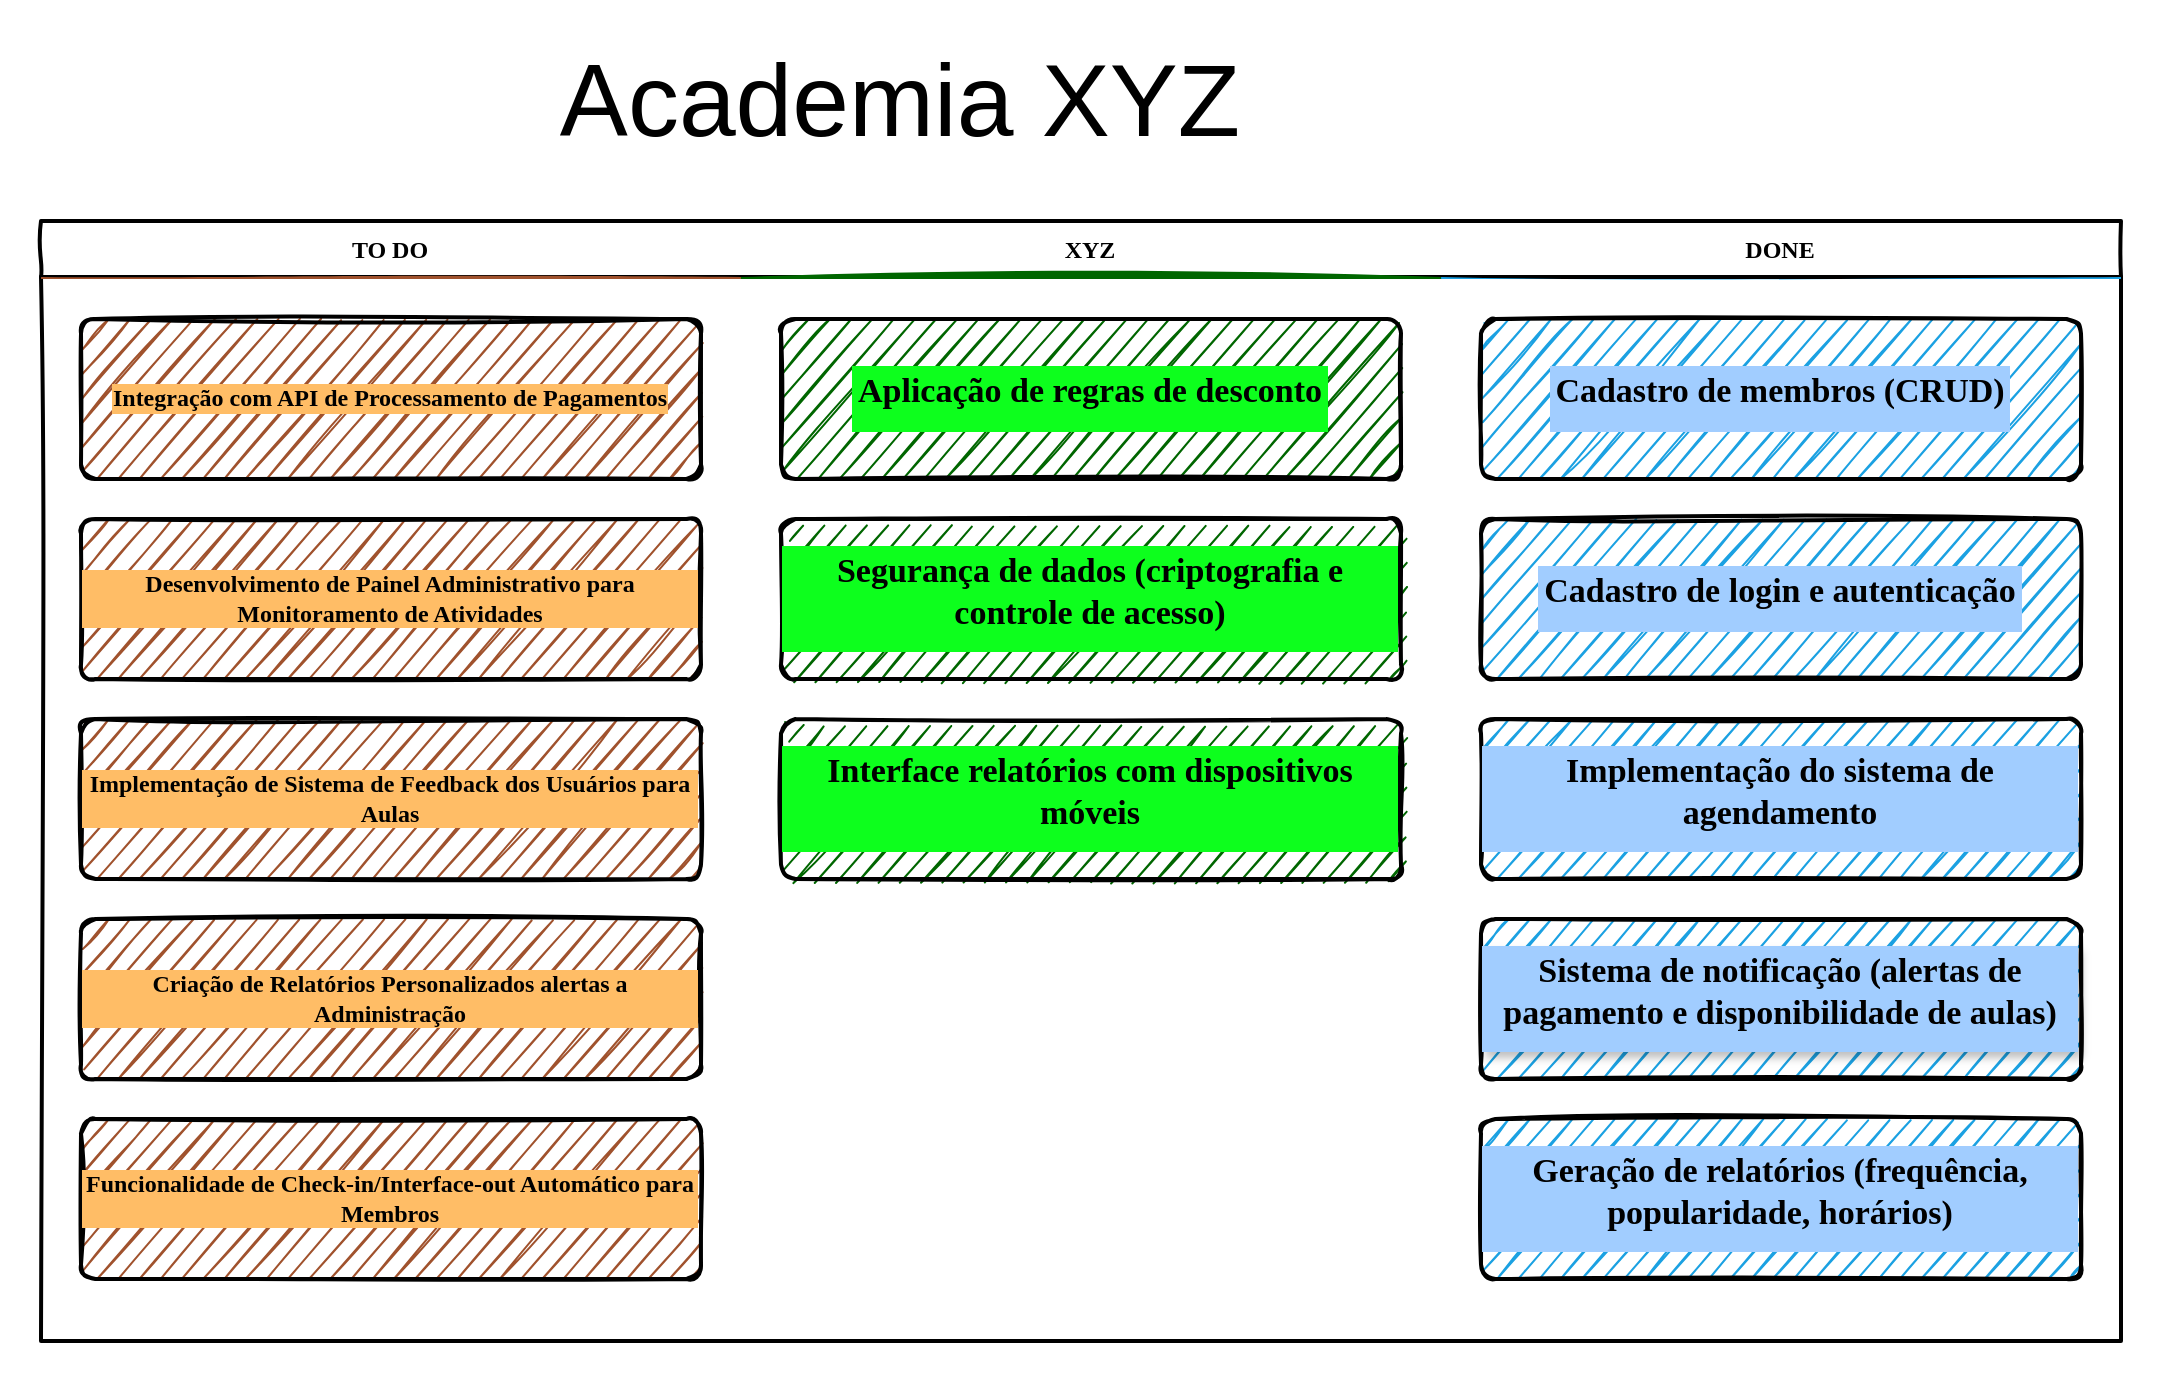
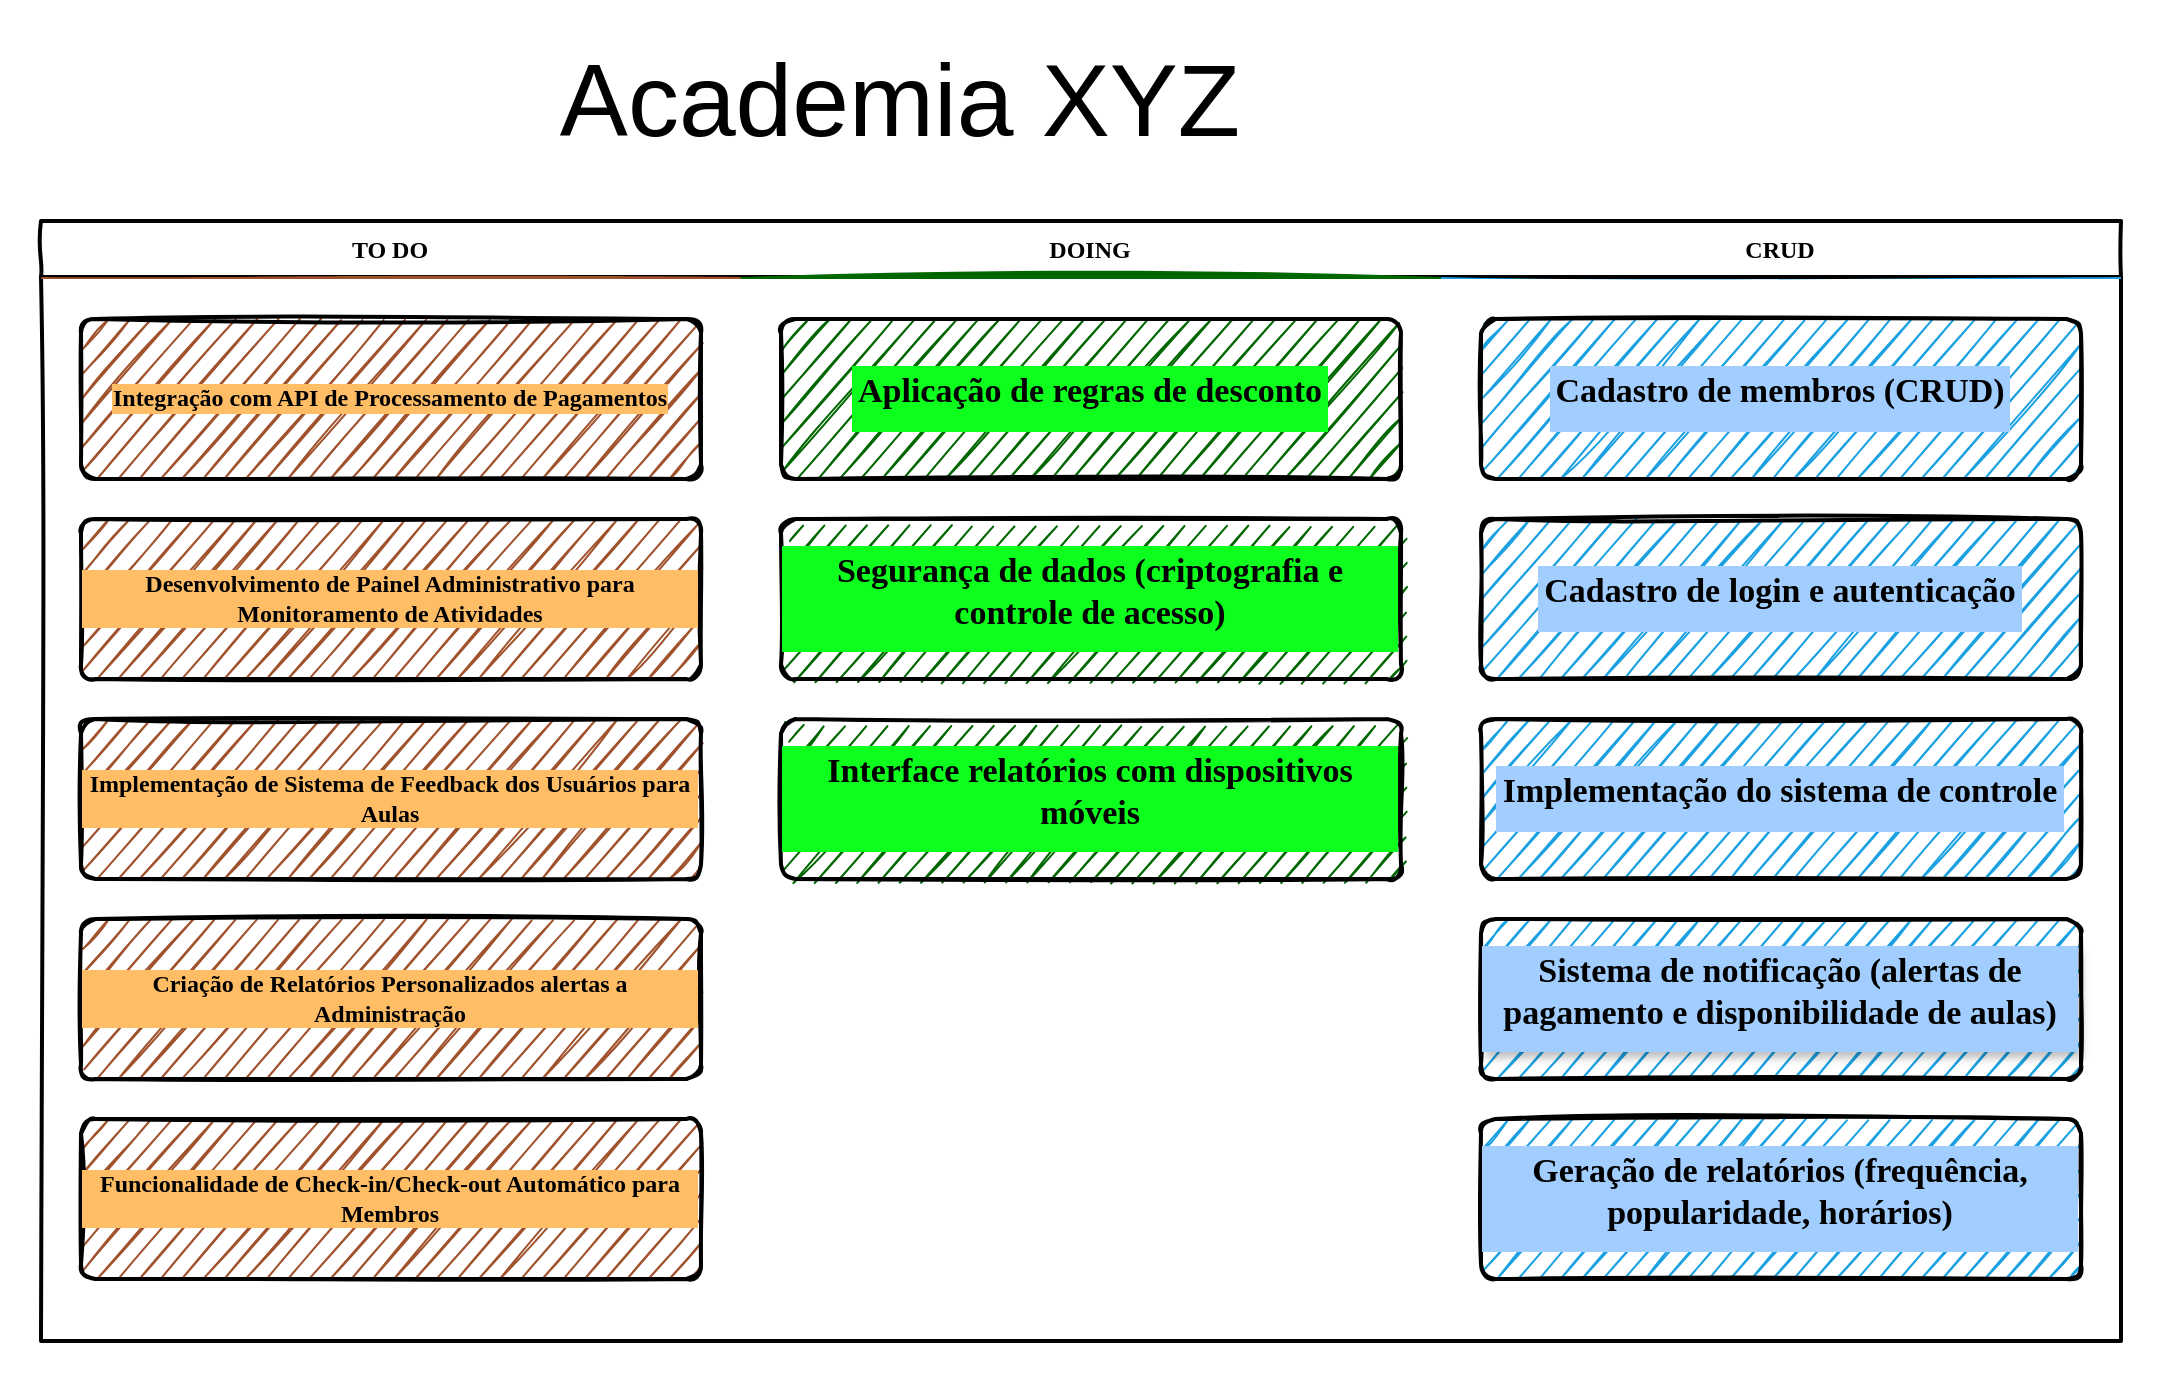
node "XYZ": label "XYZ" -> "DOING"
node "DONE": label "DONE" -> "CRUD"
node "Implementação do sistema de agendamento": label "Implementação do sistema de agendamento" -> "Implementação do sistema de controle"
node "Funcionalidade de Check-in/Interface-out Automático para Membros": label "Funcionalidade de Check-in/Interface-out Automático para Membros" -> "Funcionalidade de Check-in/Check-out Automático para Membros"
